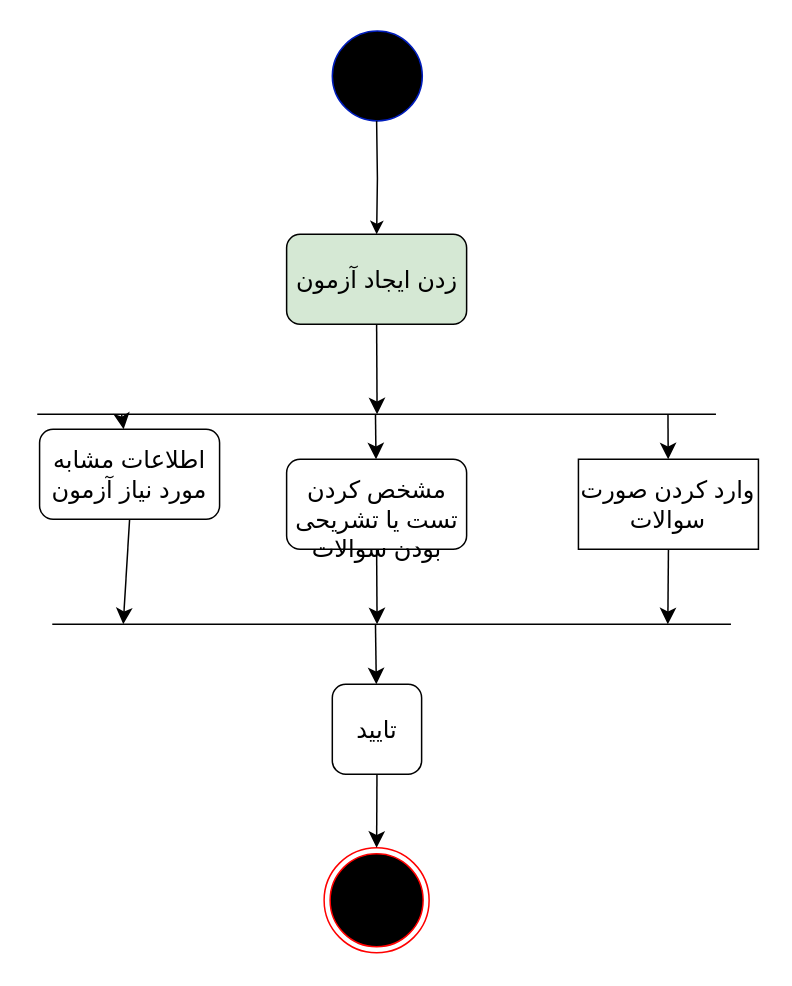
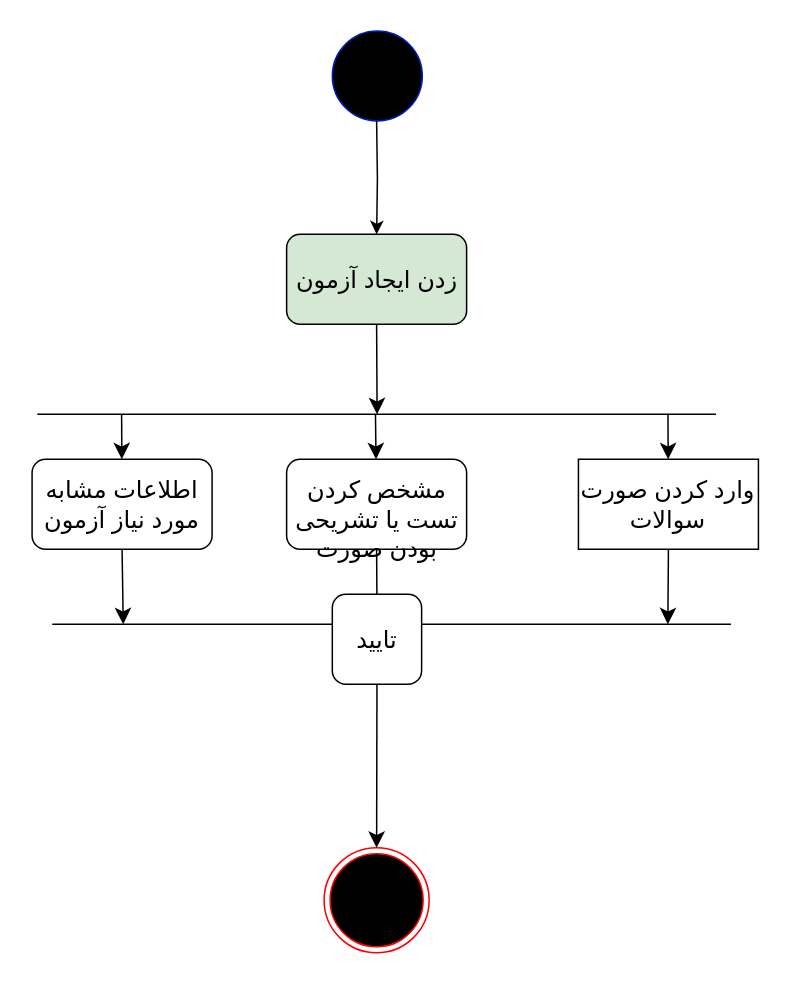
node "اطلاعات مشابه مورد نیاز آزمون": moved (130, 474) -> (122, 504)
node "مشخص کردن تست یا تشریحی بودن سوالات": label "مشخص کردن تست یا تشریحی بودن سوالات" -> "مشخص کردن تست یا تشریحی بودن صورت"
node "تایید": moved (377, 729) -> (377, 639)
